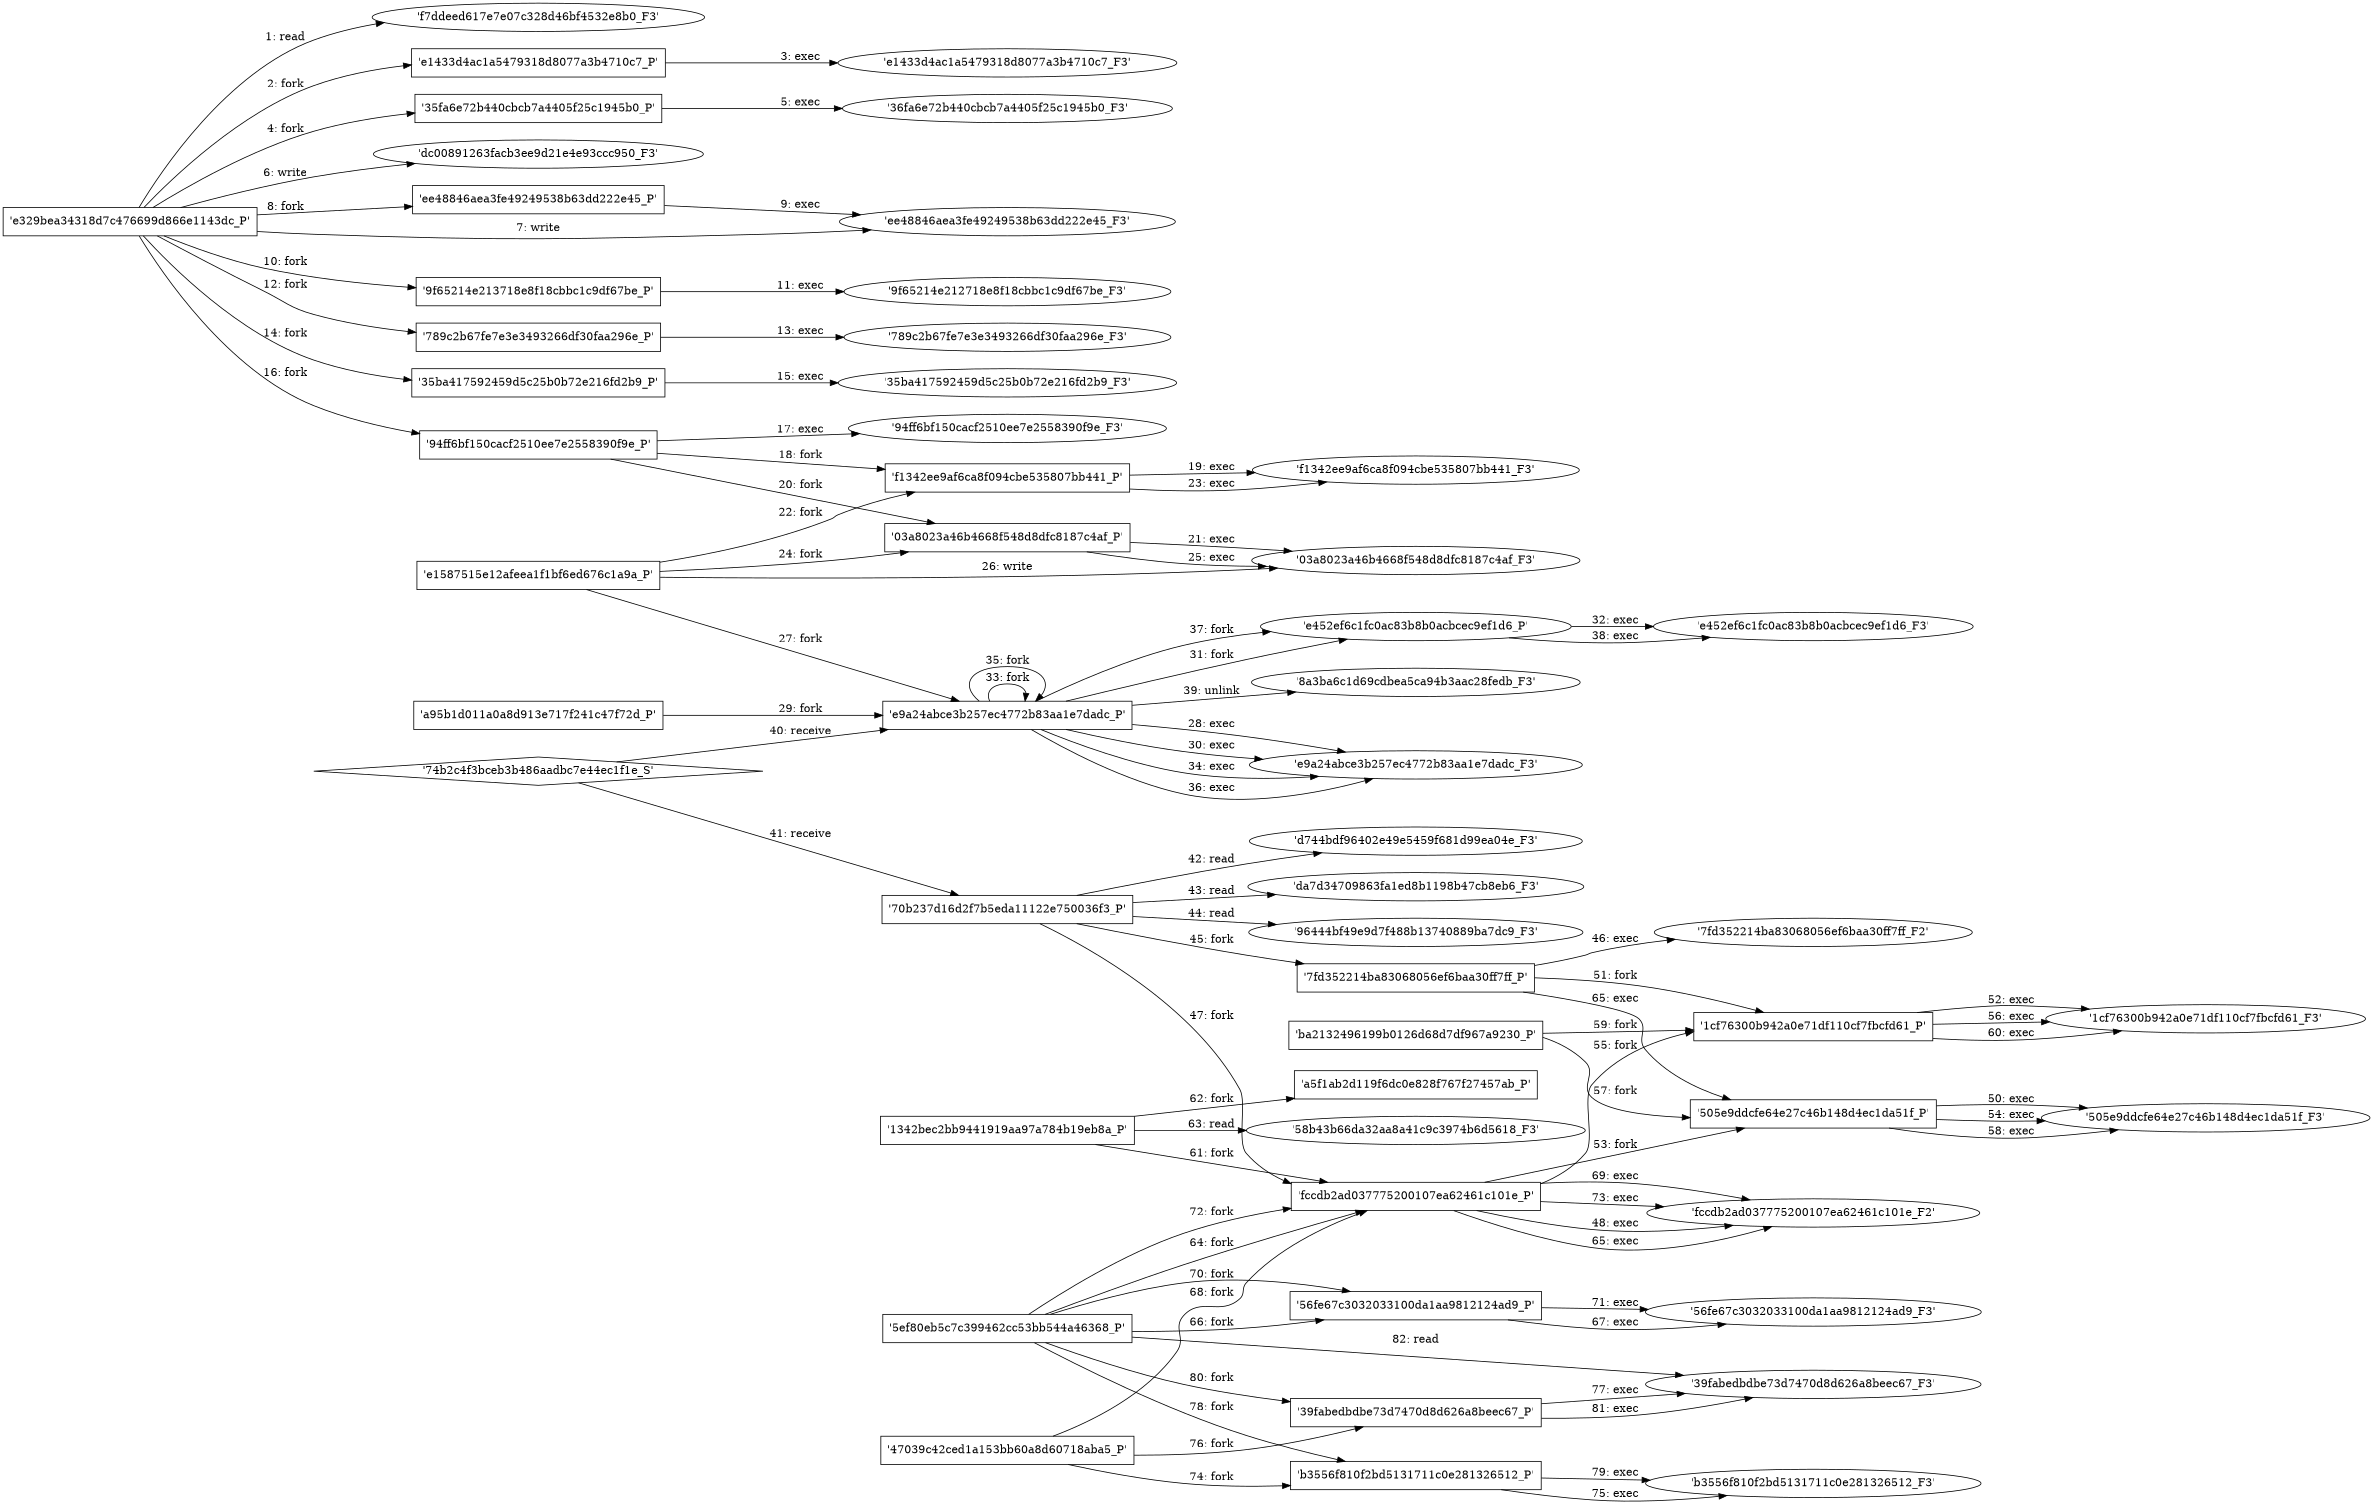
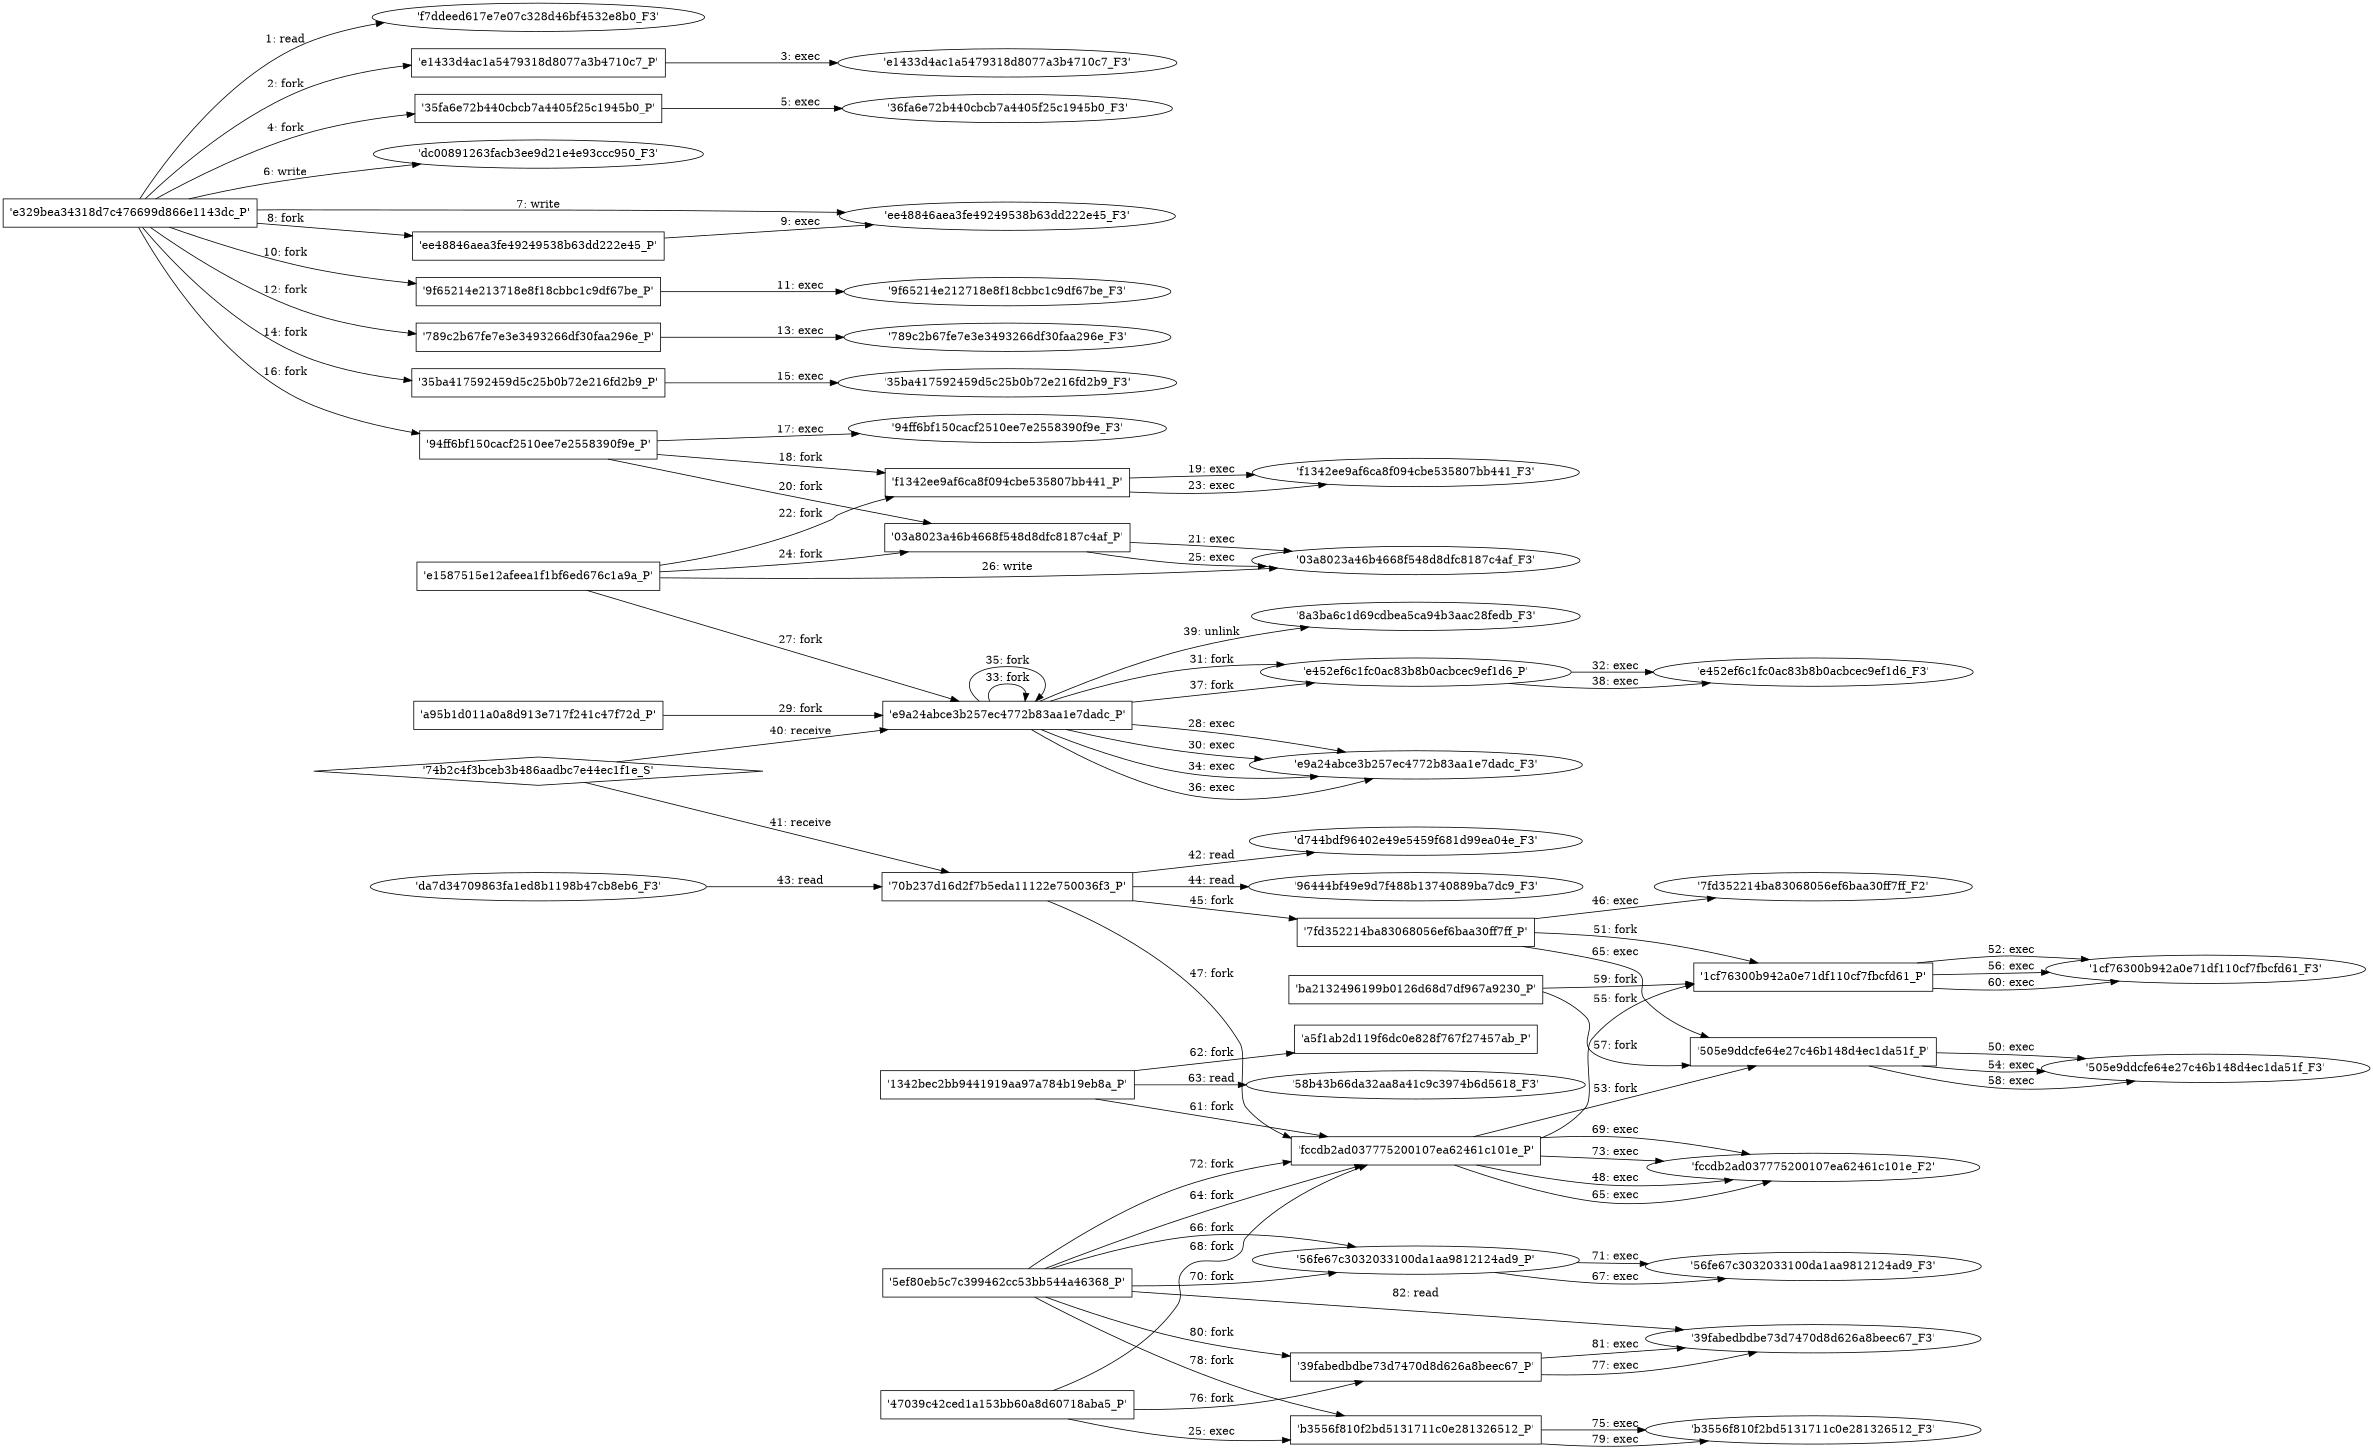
edge "'70b237d16d2f7b5eda11122e750036f3_P'" -> "'da7d34709863fa1ed8b1198b47cb8eb6_F3'": reversed
node "'56fe67c3032033100da1aa9812124ad9_P'": shape box -> ellipse
edge "'47039c42ced1a153bb60a8d60718aba5_P'" -> "'b3556f810f2bd5131711c0e281326512_P'": label "74: fork" -> "25: exec"
